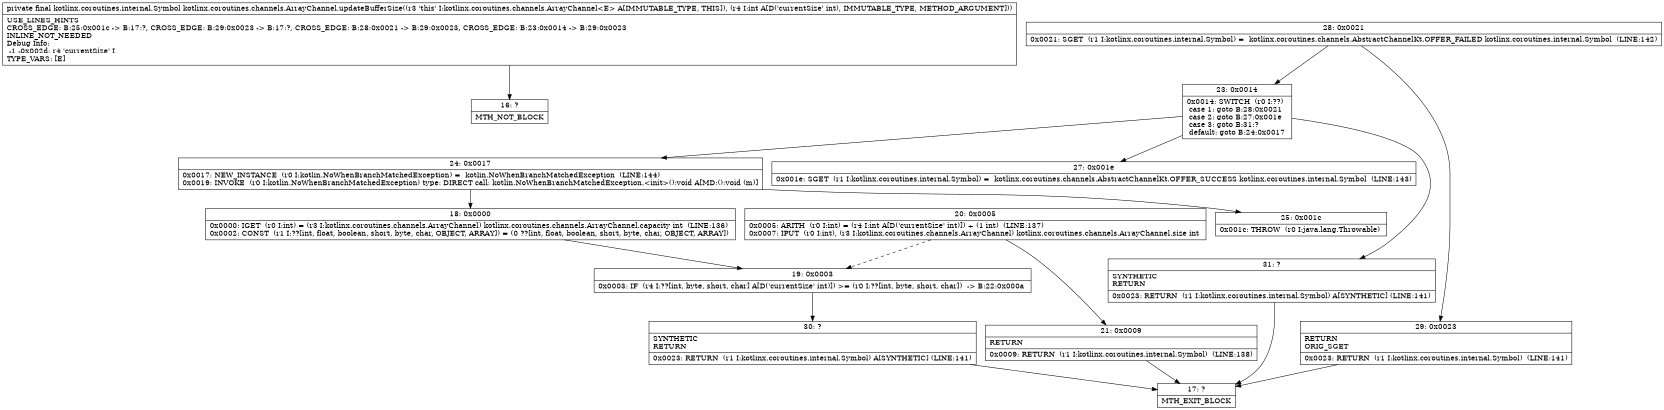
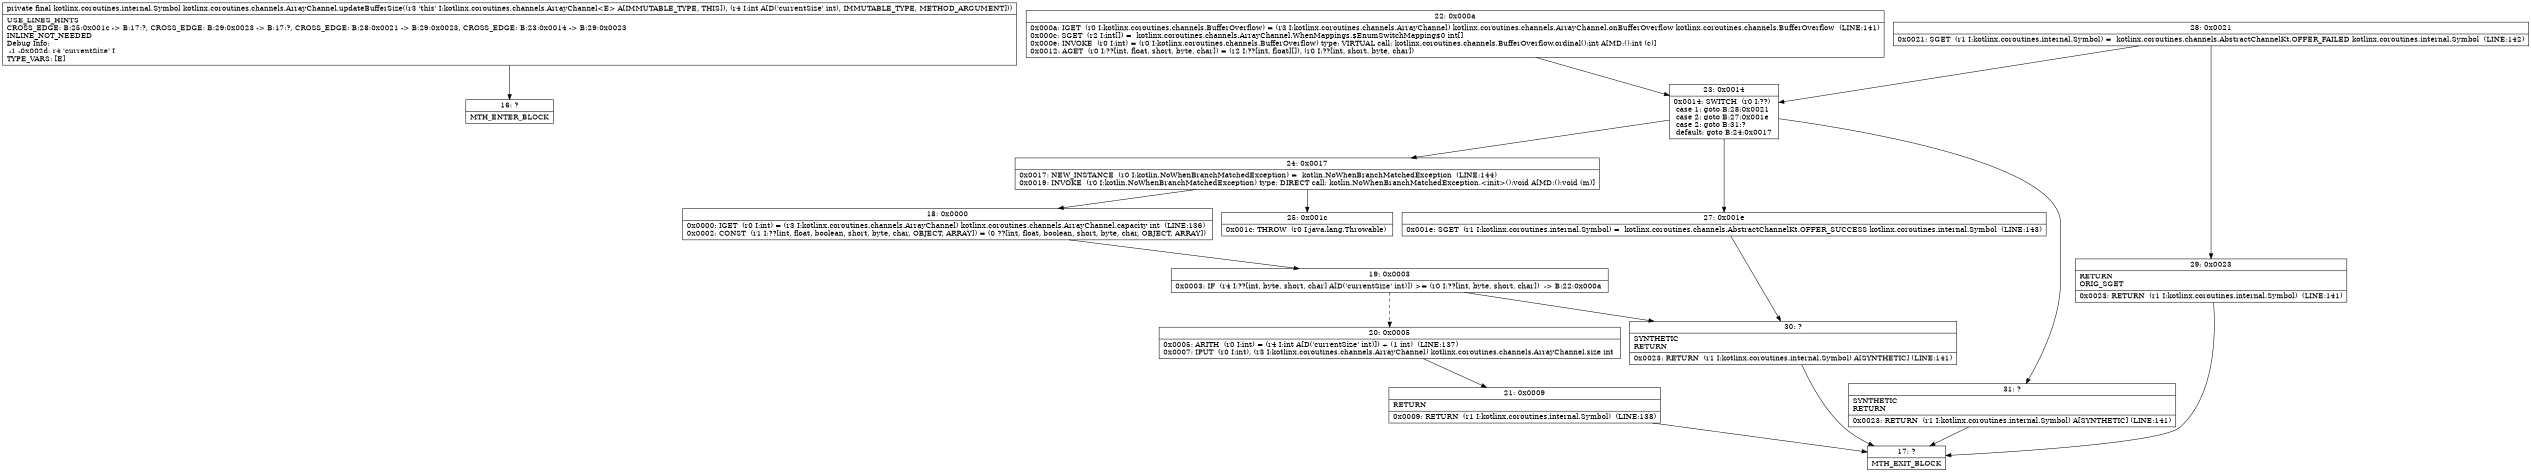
node "22: 0x000a": added
node "16: ?": text "MTH_NOT_BLOCK" -> "MTH_ENTER_BLOCK"
node "23: 0x0014": text "case 3: goto B:31:?" -> "case 2: goto B:31:?"
edge "20: 0x0005" -> "19: 0x0003": reversed
edge "27: 0x001e" -> "30: ?": added
